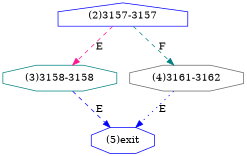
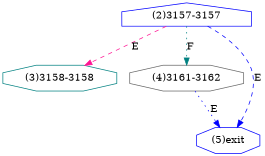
edge "(2)3157-3157" -> "(4)3161-3162": style dashed -> dotted
edge "(3)3158-3158" -> "(5)exit": now "(2)3157-3157" -> "(5)exit"
